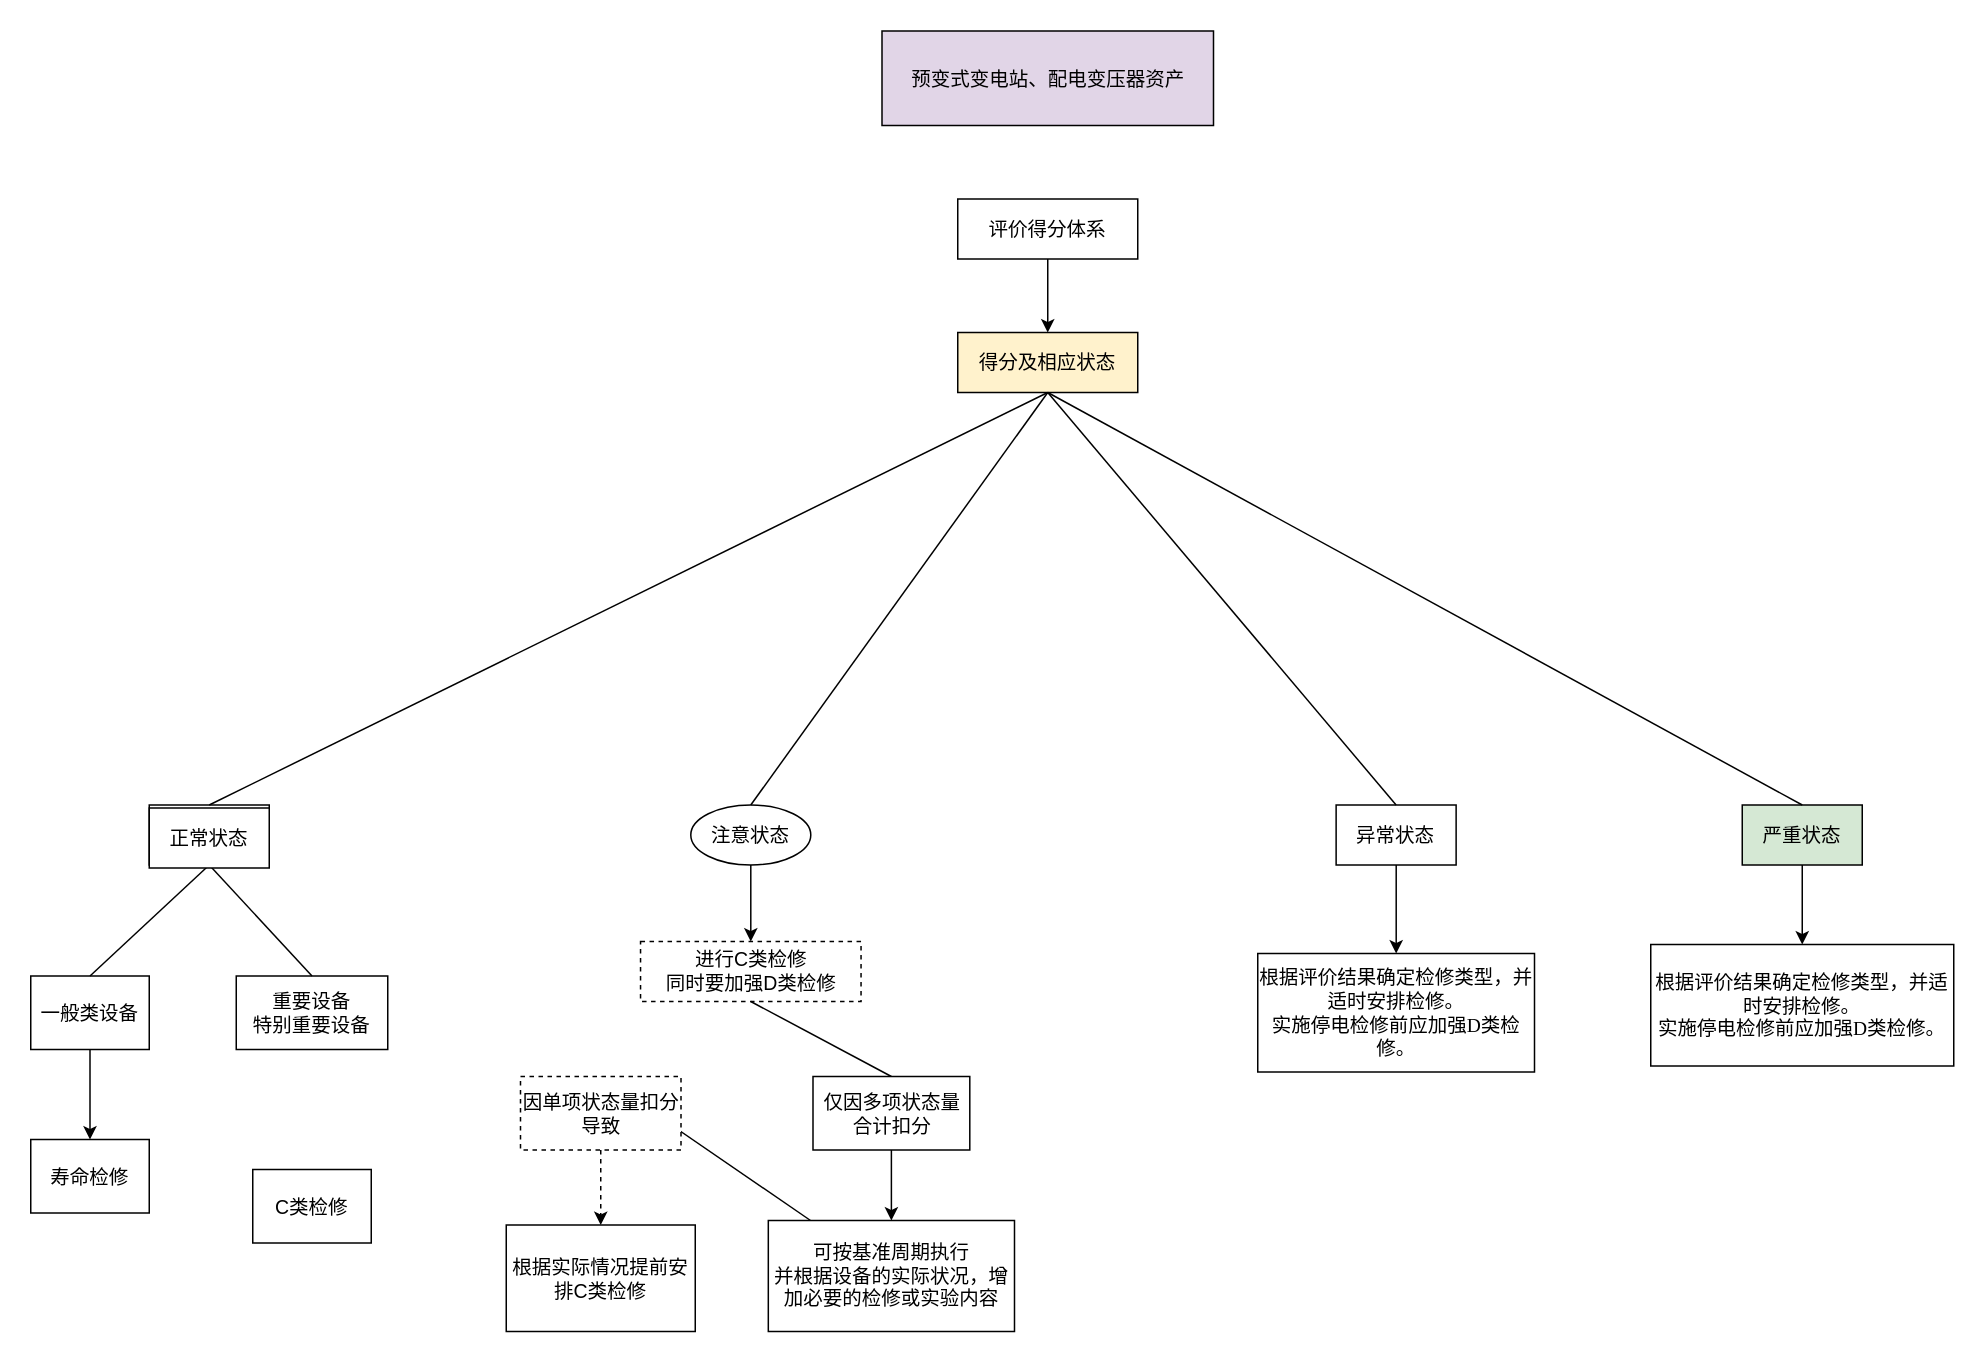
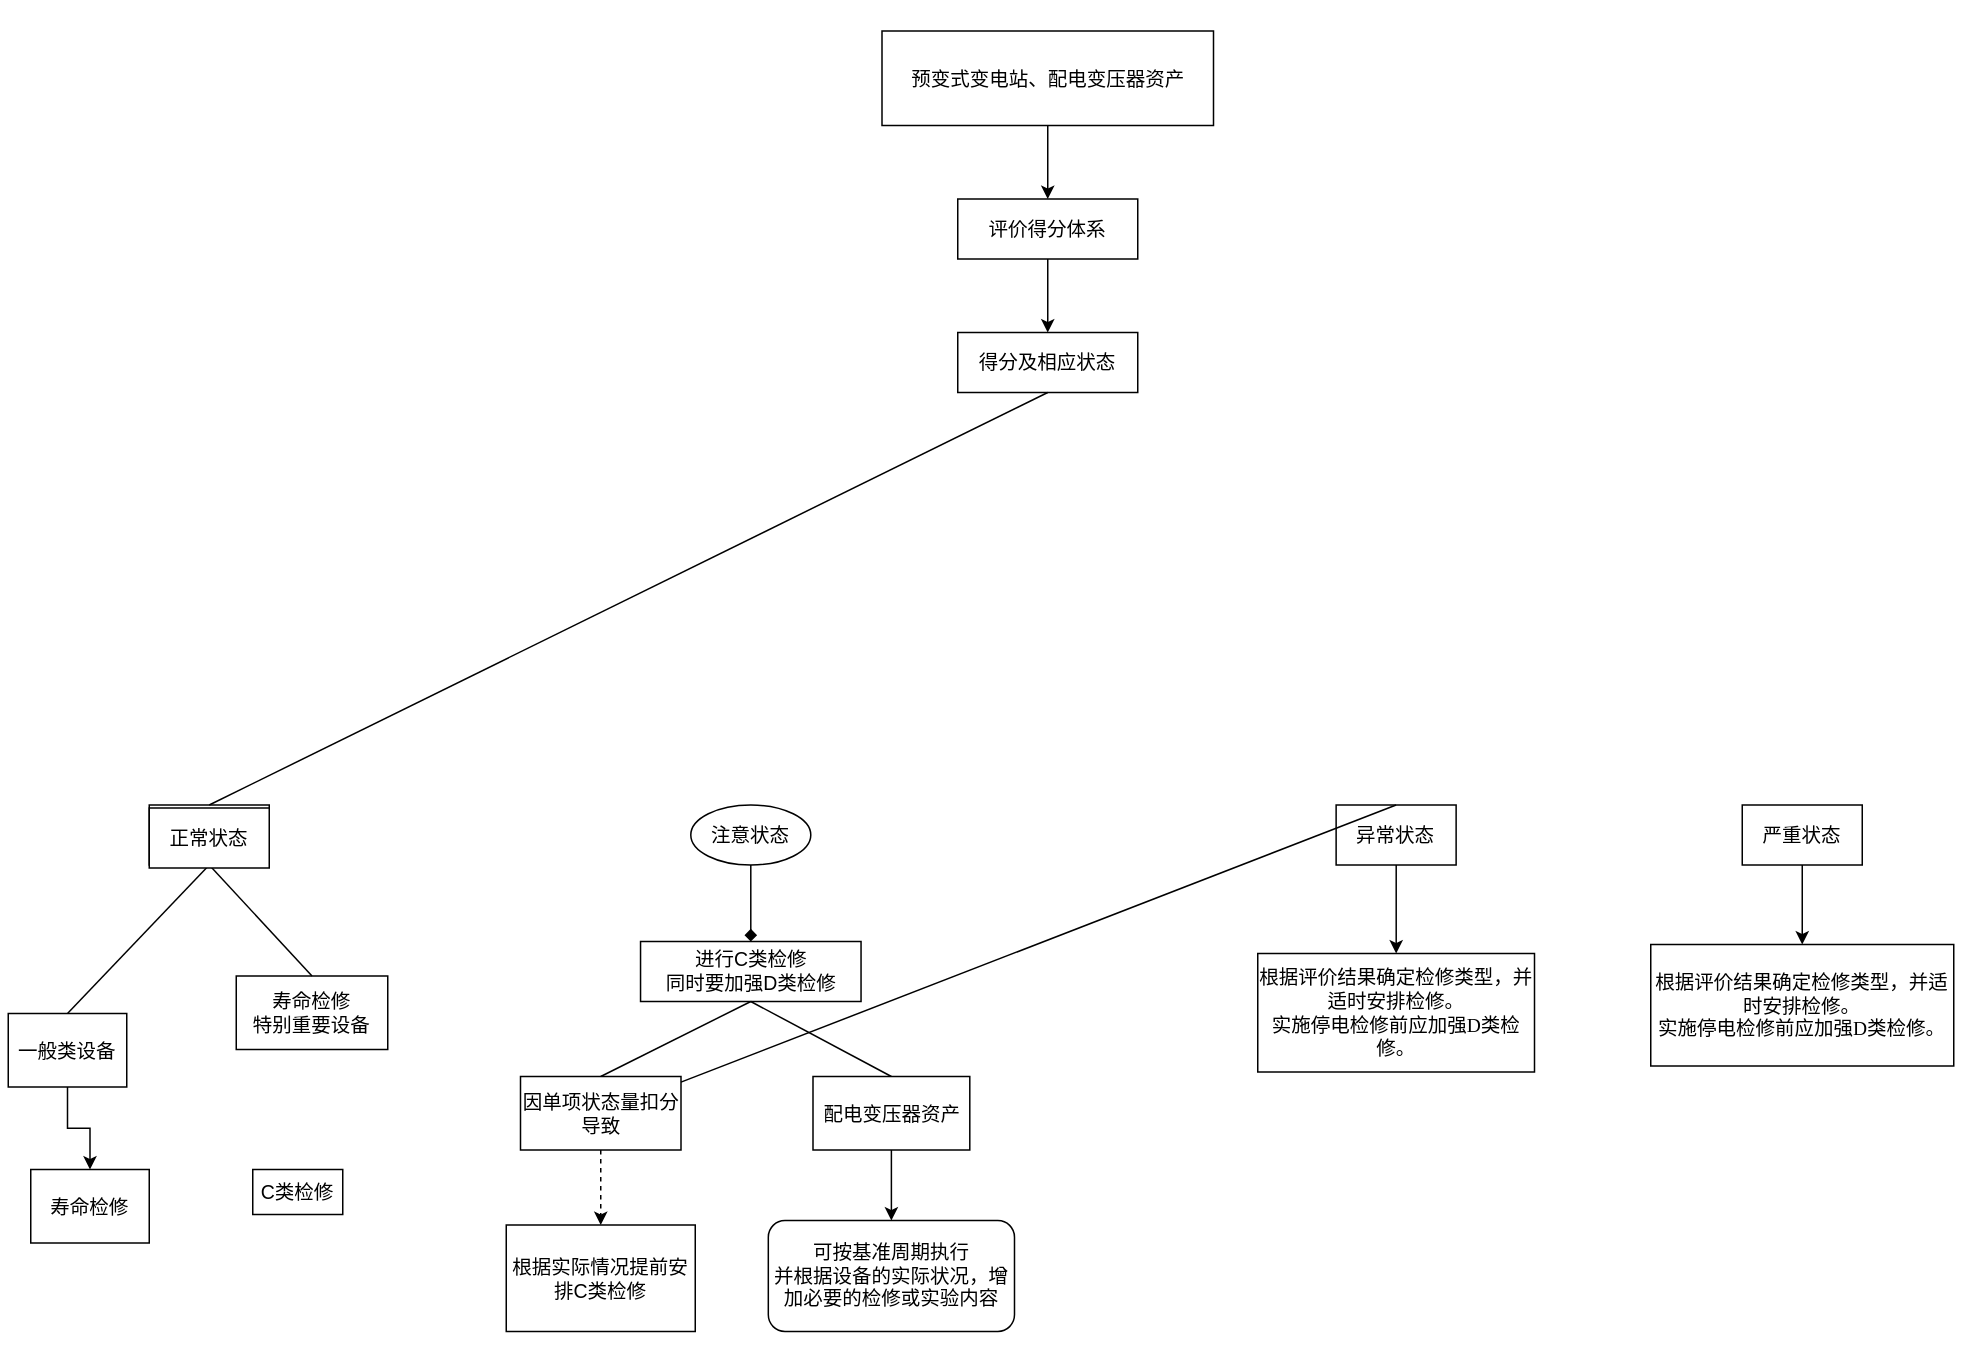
node "预变式变电站、配电变压器资产": fillcolor #e1d5e7 -> #ffffff
edge "预变式变电站、配电变压器资产" -> "评价得分体系": added
node "得分及相应状态": fillcolor #fff2cc -> #ffffff
edge "得分及相应状态" -- "注意状态": removed
edge "得分及相应状态" -- "严重状态": removed
edge "得分及相应状态" -- "异常状态": now "因单项状态量扣分导致" -- "异常状态"
node "严重状态": fillcolor #d5e8d4 -> #ffffff
edge "注意状态" -> "进行C类检修同时要加强D类检修": arrowhead classic -> diamond
node "进行C类检修同时要加强D类检修": style dashed -> solid
node "一般类设备": moved (90, 1013) -> (68, 1050)
node "重要设备特别重要设备": label "重要设备特别重要设备" -> "寿命检修特别重要设备"
node "因单项状态量扣分导致": style dashed -> solid
node "仅因多项状态量合计扣分": label "仅因多项状态量合计扣分" -> "配电变压器资产"
edge "因单项状态量扣分导致" -- "可按基准周期执行 并根据设备的实际状况，增加必要的检修或实验内容": now "因单项状态量扣分导致" -- "进行C类检修同时要加强D类检修"
node "寿命检修": moved (90, 1176) -> (90, 1206)
node "C类检修": size 119x74 -> 90x45
node "可按基准周期执行 并根据设备的实际状况，增加必要的检修或实验内容": shape rectangle -> rounded rectangle
